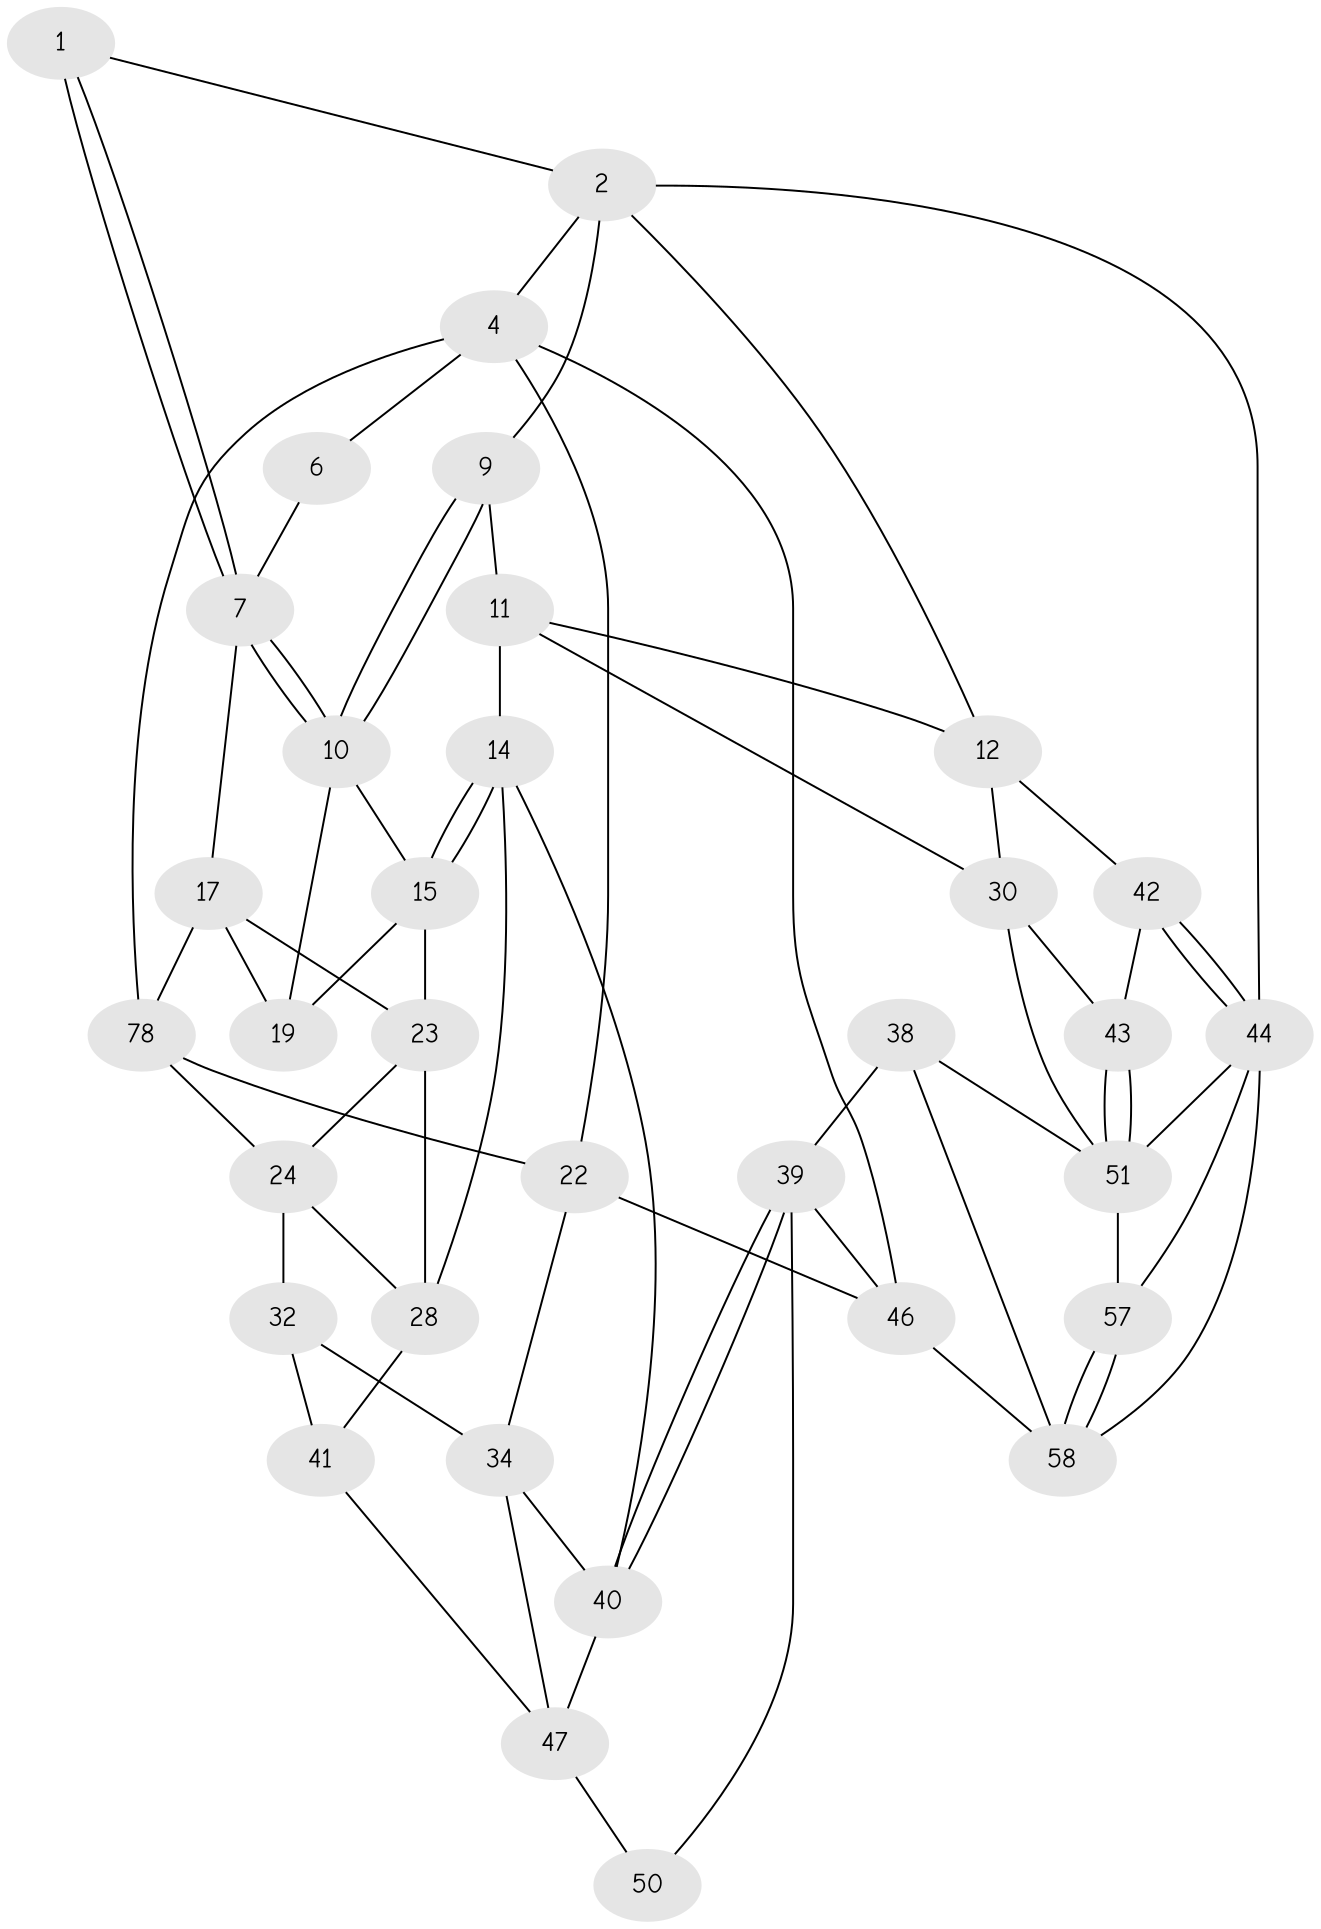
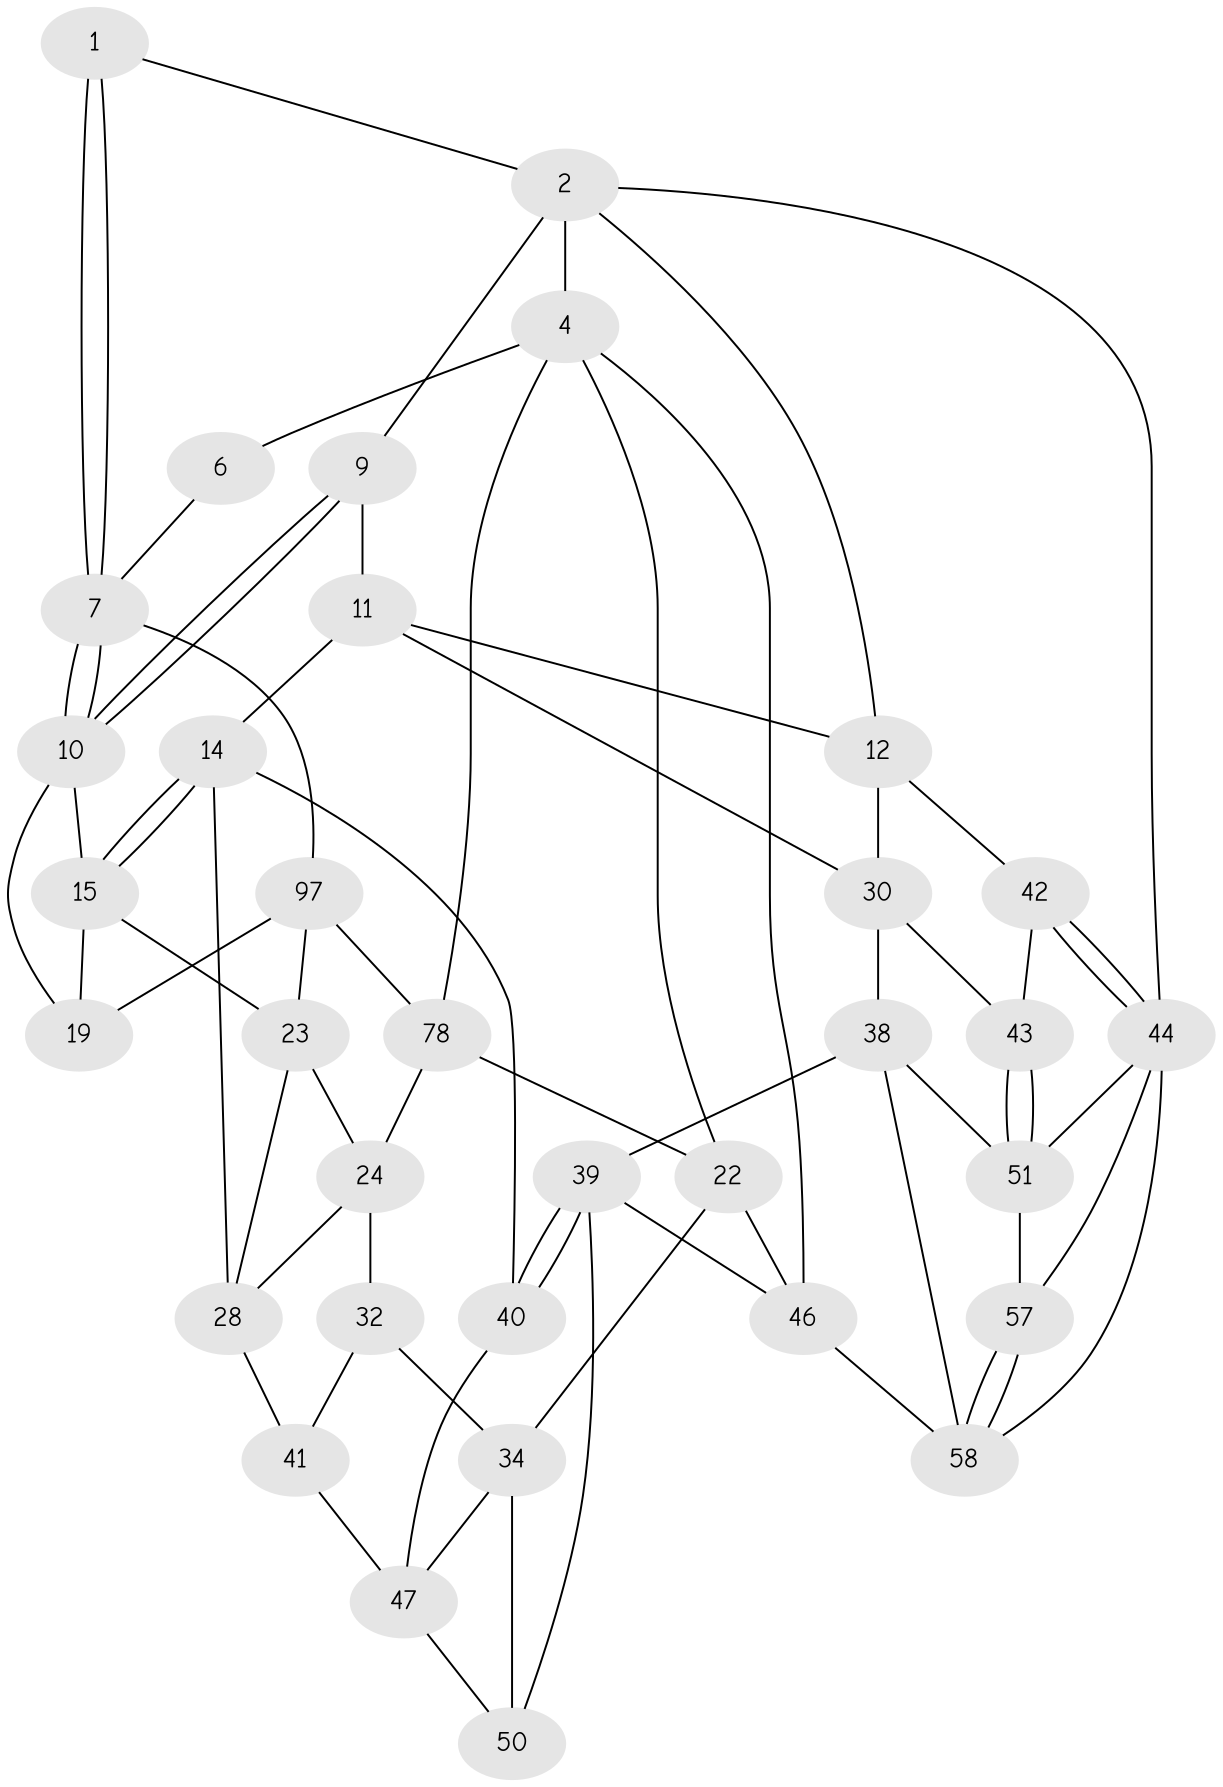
node "17": label "17" -> "97"
edge "30" -- "51": now "30" -- "38"
edge "34" -- "40": now "34" -- "50"
